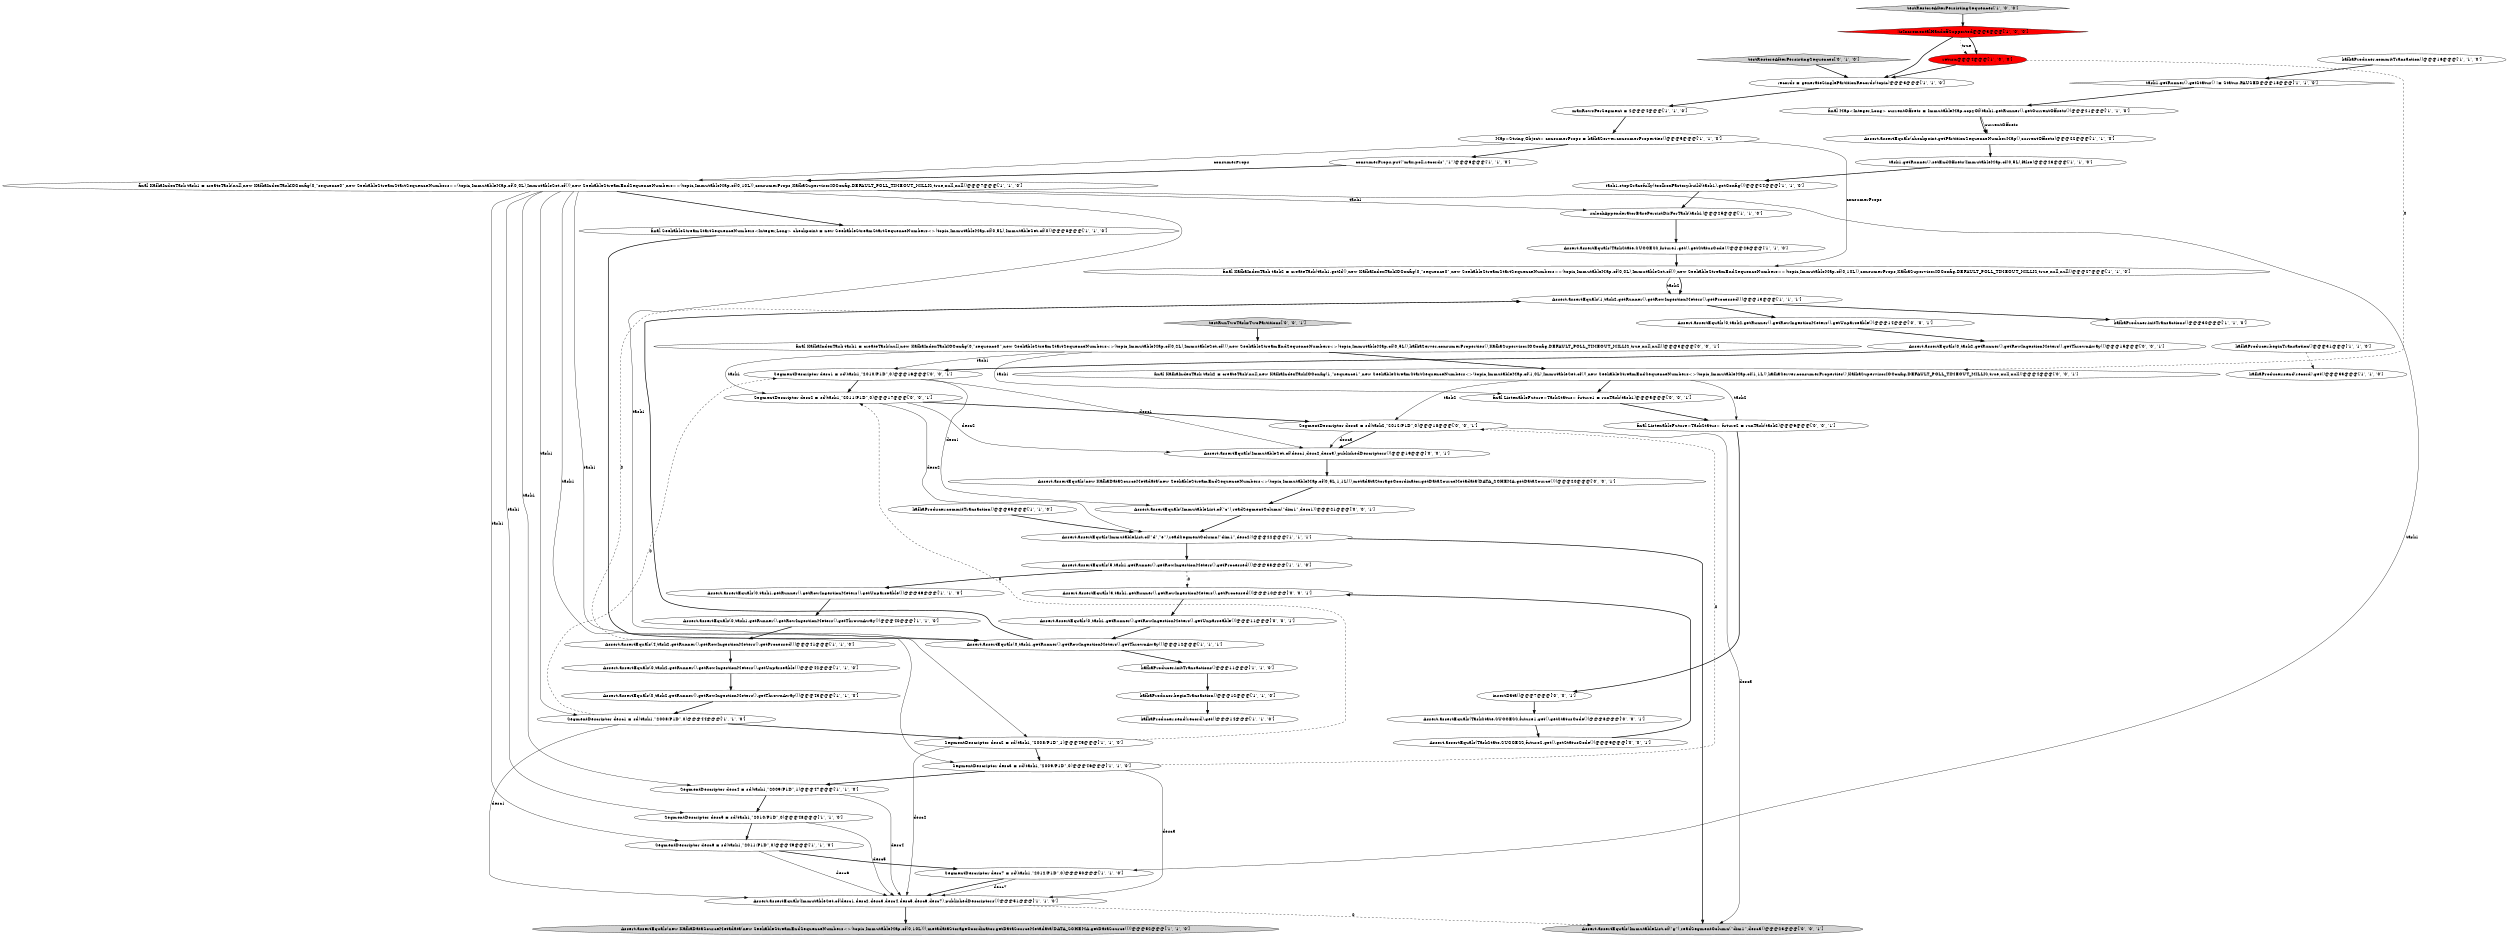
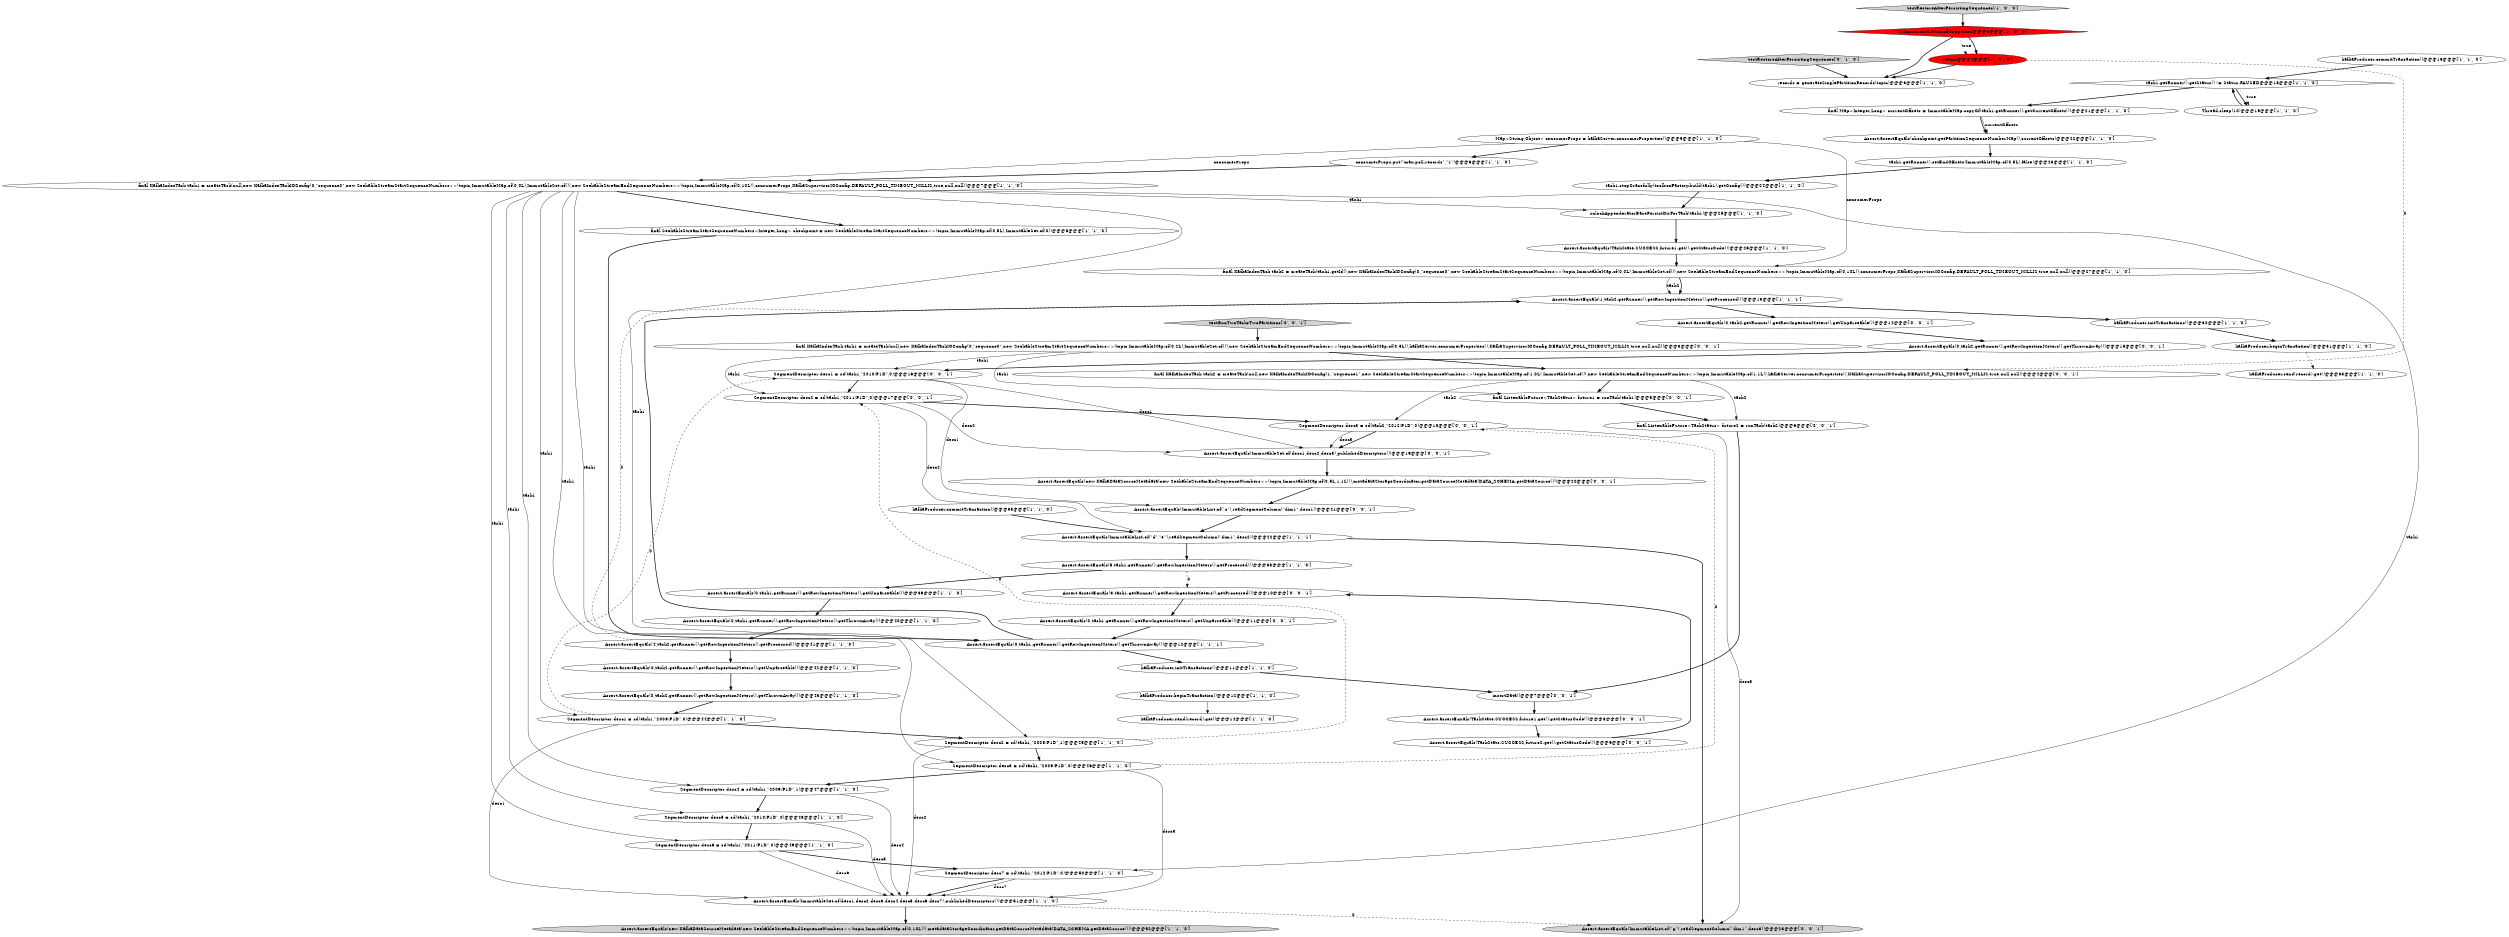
node "maxRowsPerSegment = 2@@@4@@@['1', '1', '0']": removed
node "Thread.sleep(10)@@@19@@@['1', '1', '0']": added
edge "kafkaProducer.initTransactions()@@@30@@@['1', '1', '0']" -> "kafkaProducer.beginTransaction()@@@31@@@['1', '1', '0']": added
edge "kafkaProducer.initTransactions()@@@11@@@['1', '1', '0']" -> "kafkaProducer.beginTransaction()@@@12@@@['1', '1', '0']": now "kafkaProducer.initTransactions()@@@11@@@['1', '1', '0']" -> "insertData()@@@7@@@['0', '0', '1']"
edge "kafkaProducer.beginTransaction()@@@12@@@['1', '1', '0']" -> "kafkaProducer.send(record).get()@@@14@@@['1', '1', '0']": style bold -> solid
